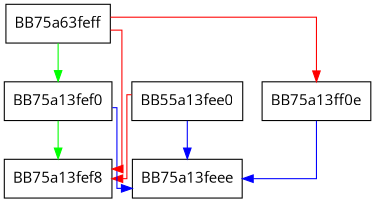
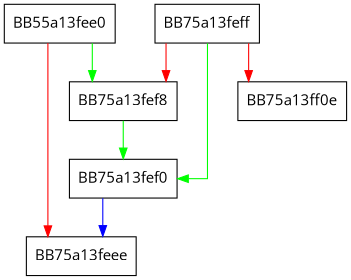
node "BB75a63feff": label "BB75a63feff" -> "BB75a13feff"
edge "BB75a13fef0" -> "BB75a13fef8": reversed
edge "BB55a13fee0" -> "BB75a13feee": color blue -> red
edge "BB55a13fee0" -> "BB75a13fef8": color red -> green
edge "BB75a13ff0e" -> "BB75a13feee": removed
